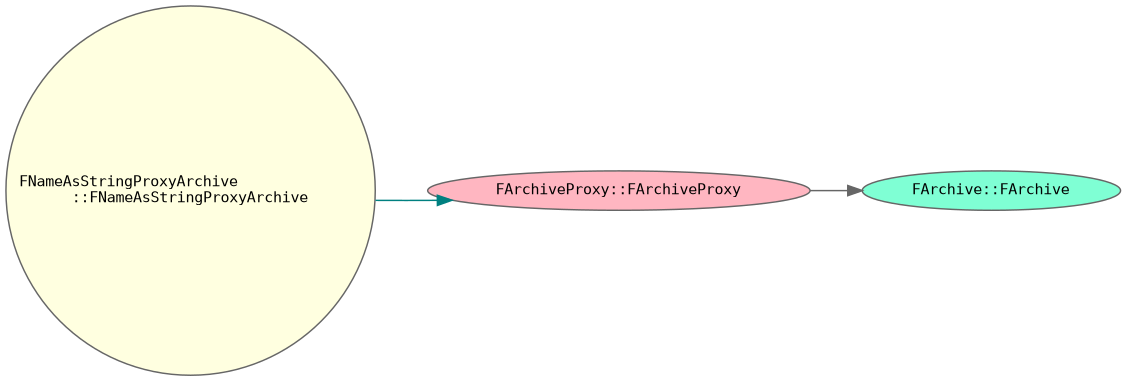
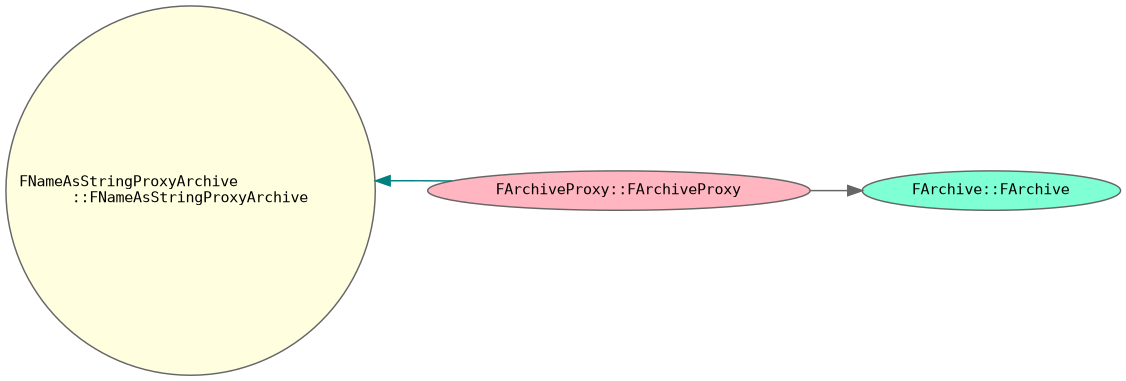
edge "FNameAsStringProxyArchive ::FNameAsStringProxyArchive" -> "FArchiveProxy::FArchiveProxy": reversed
